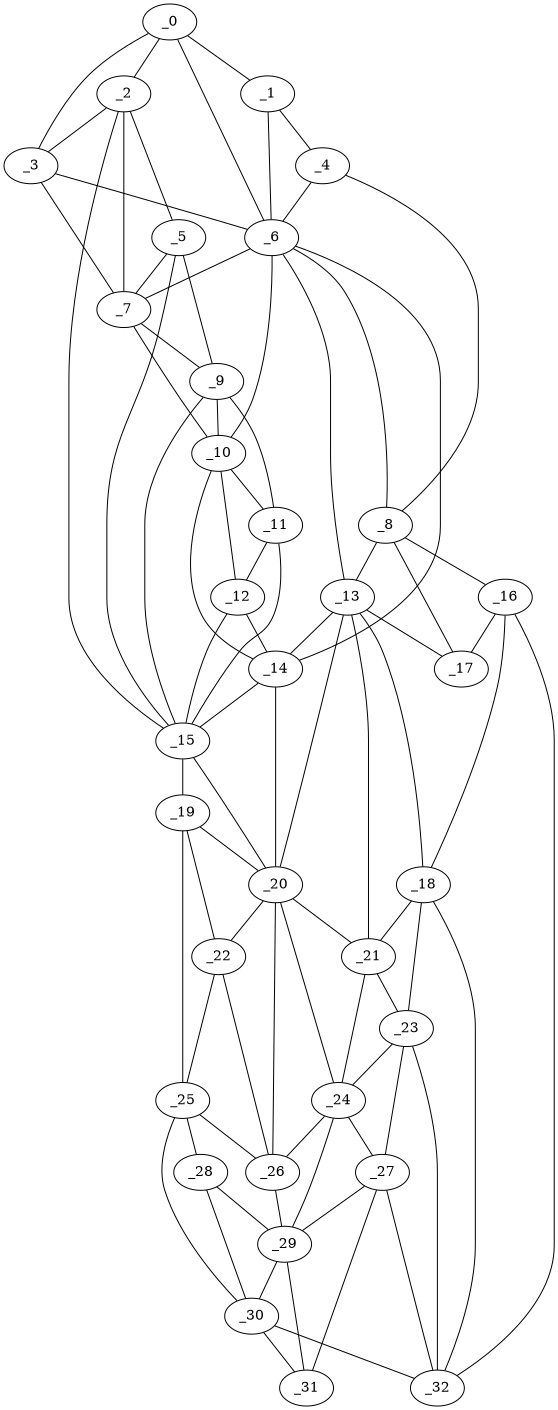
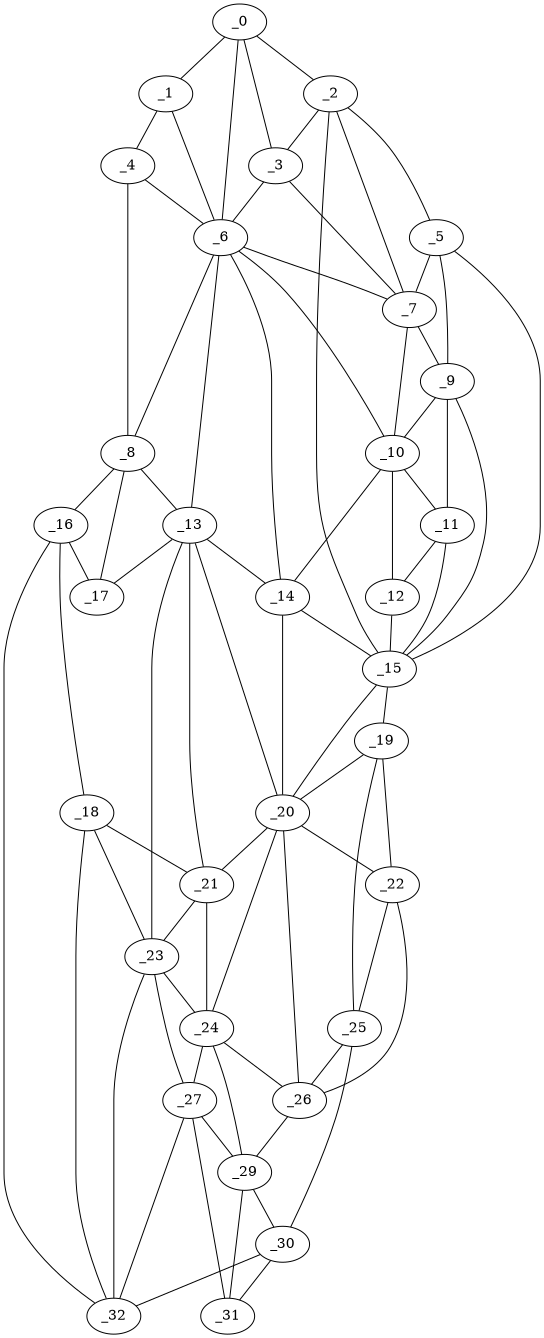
edge "_12" -- "_14": removed
edge "_13" -- "_18": now "_13" -- "_23"
node "_28": removed
